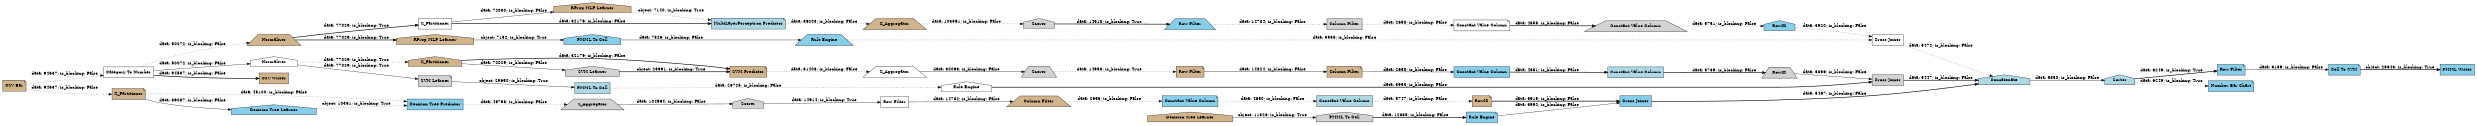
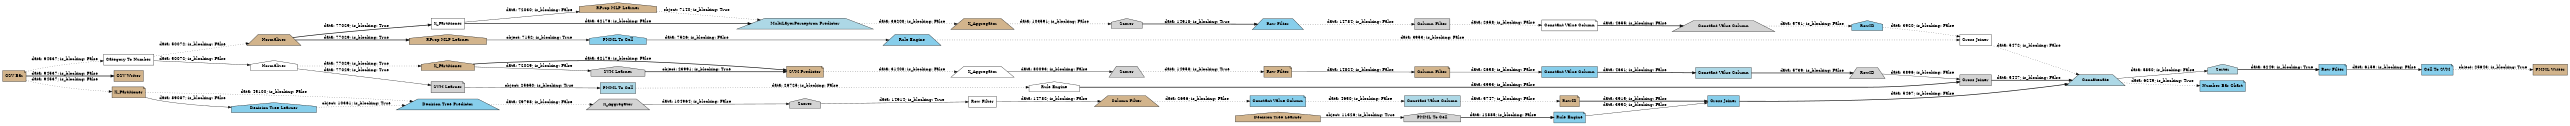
node "MultiLayerPerceptron Predictor": shape note -> trapezium
edge "Cell To SVM" -> "PMML Writer": style bold -> dotted
node "PMML Writer": fillcolor skyblue -> tan
edge "Category To Number" -> "CSV Writer": now "CSV Bar" -> "CSV Writer"
node "Concatenate": shape house -> trapezium
edge "Sorter" -> "Number Bar Chart": now "Concatenate" -> "Number Bar Chart"
node "Decision Tree Predictor": shape box -> trapezium
